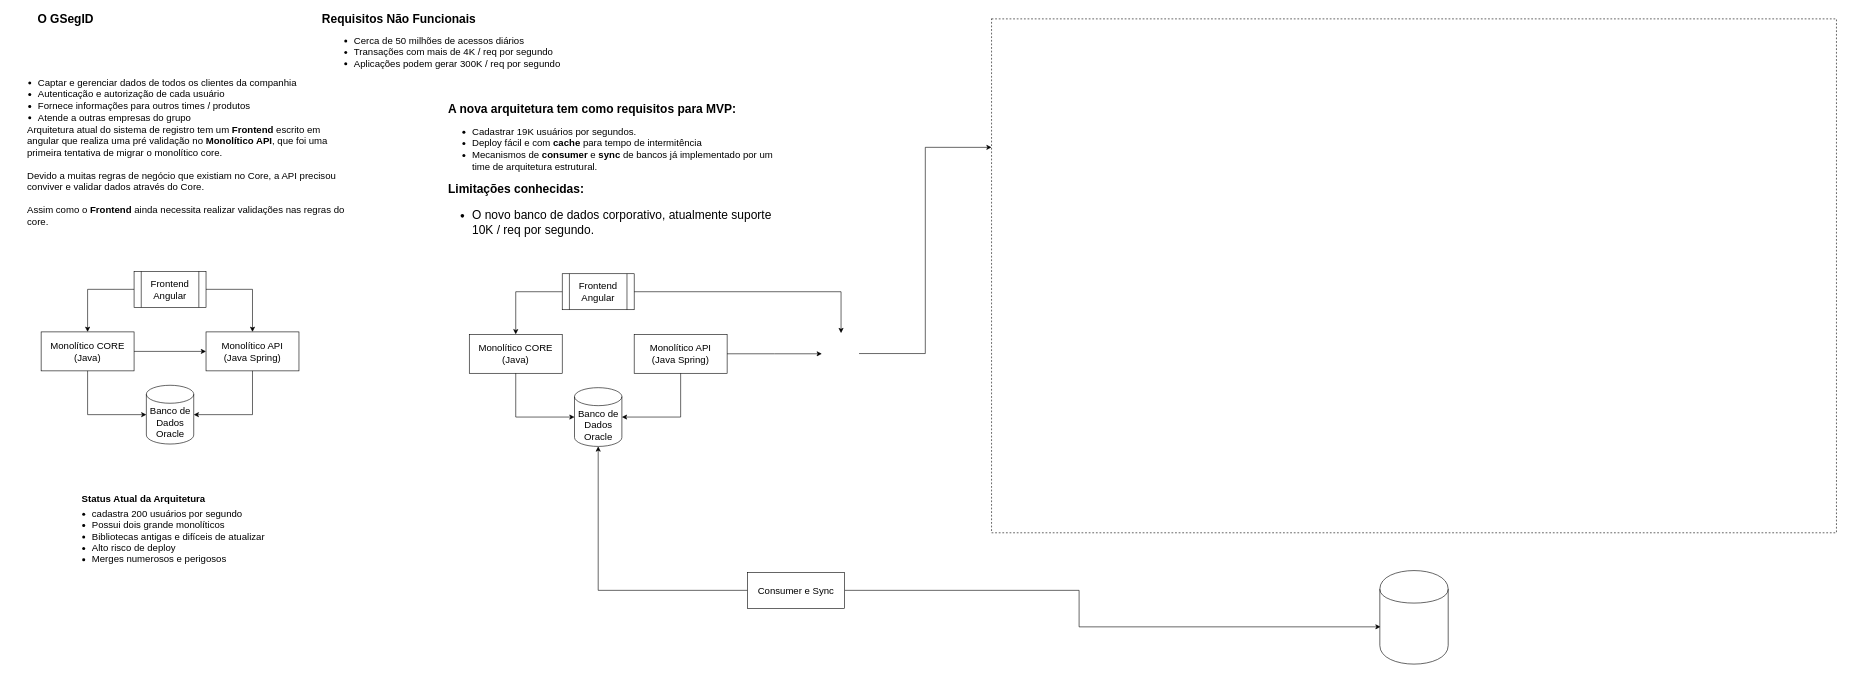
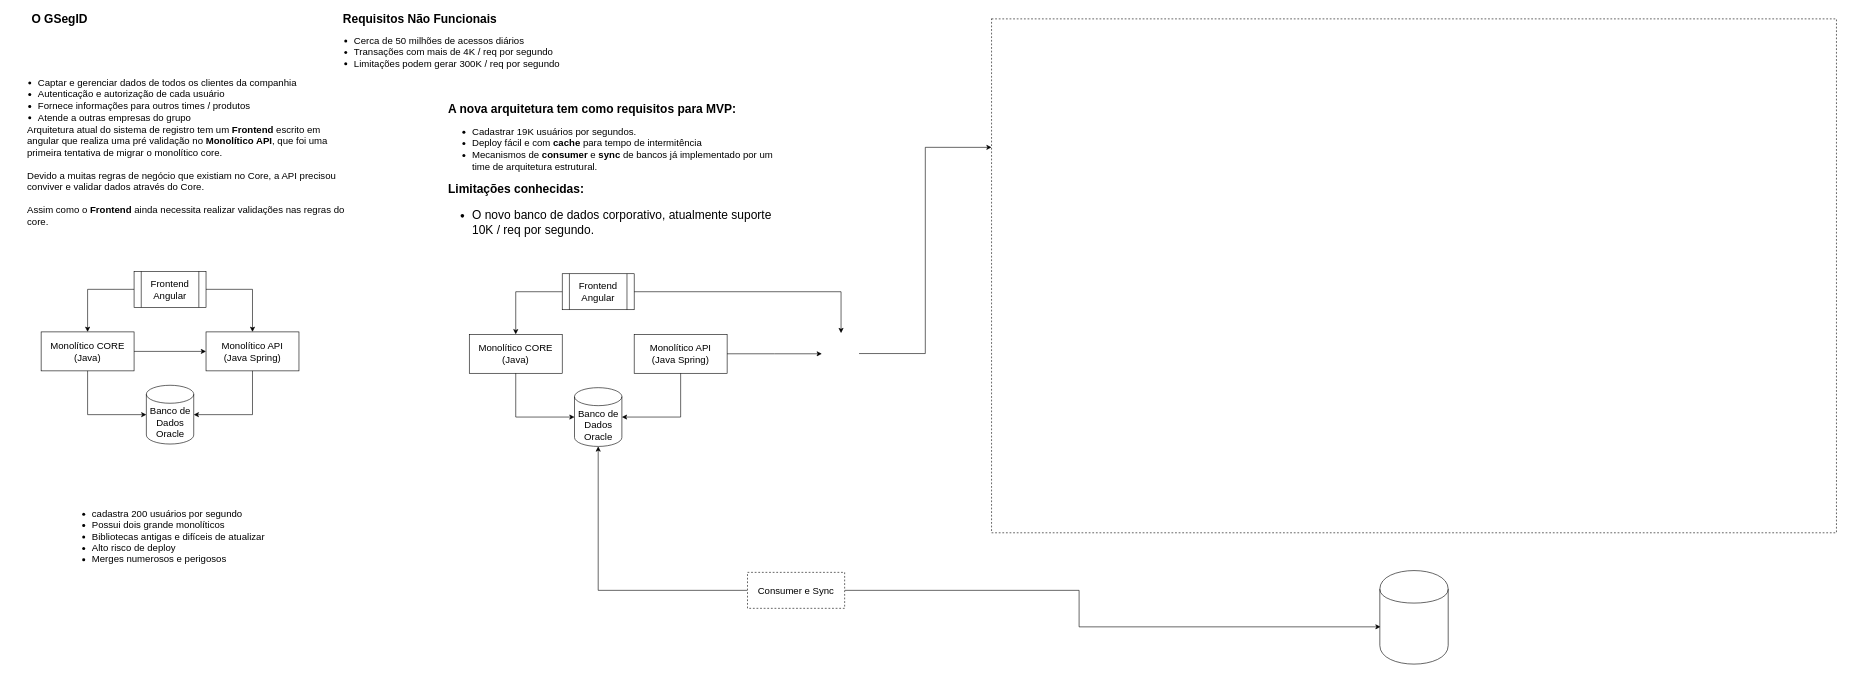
node "O GSegID": moved (65, 18) -> (59, 18)
node "Requisitos Não Funcionais": moved (399, 18) -> (420, 18)
node "Cerca de 50 milhões de acessos diários Transações com mais de 4K / req por segundo Aplicações podem gerar 300K / req por segundo": label "Cerca de 50 milhões de acessos diários Transações com mais de 4K / req por segundo Aplicações podem gerar 300K / req por segundo" -> "Cerca de 50 milhões de acessos diários Transações com mais de 4K / req por segundo Limitações podem gerar 300K / req por segundo"
node "Status Atual da Arquitetura": removed
node "Consumer e Sync": style solid -> dashed
